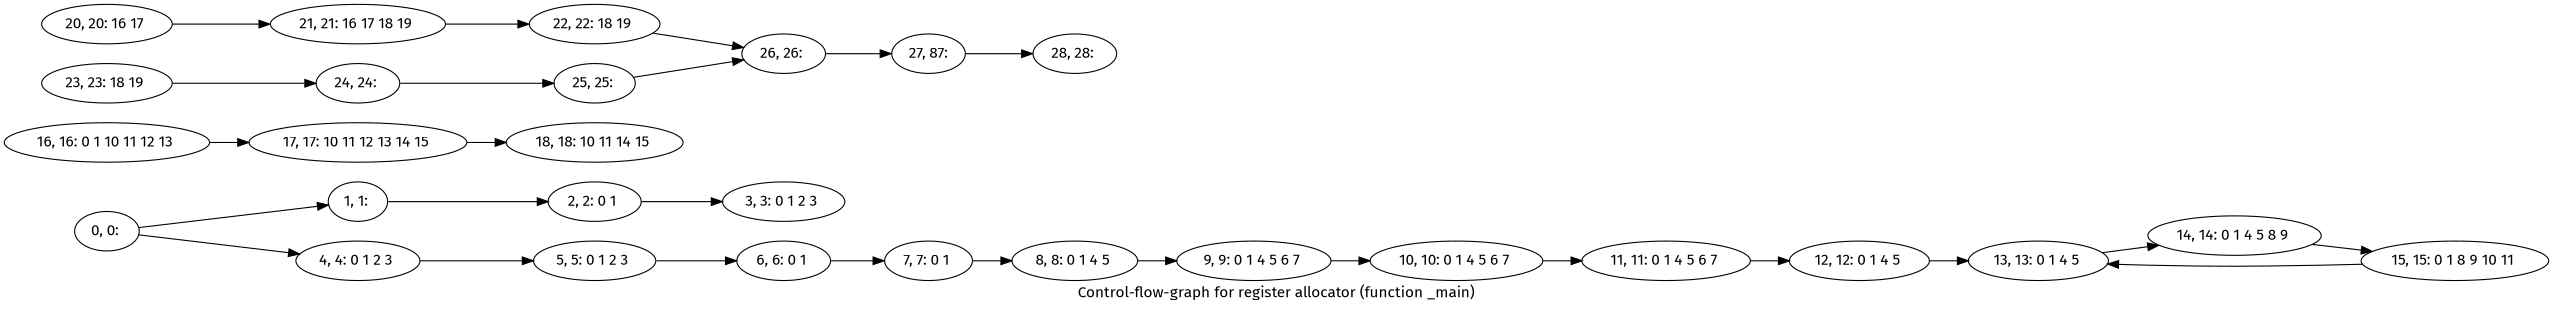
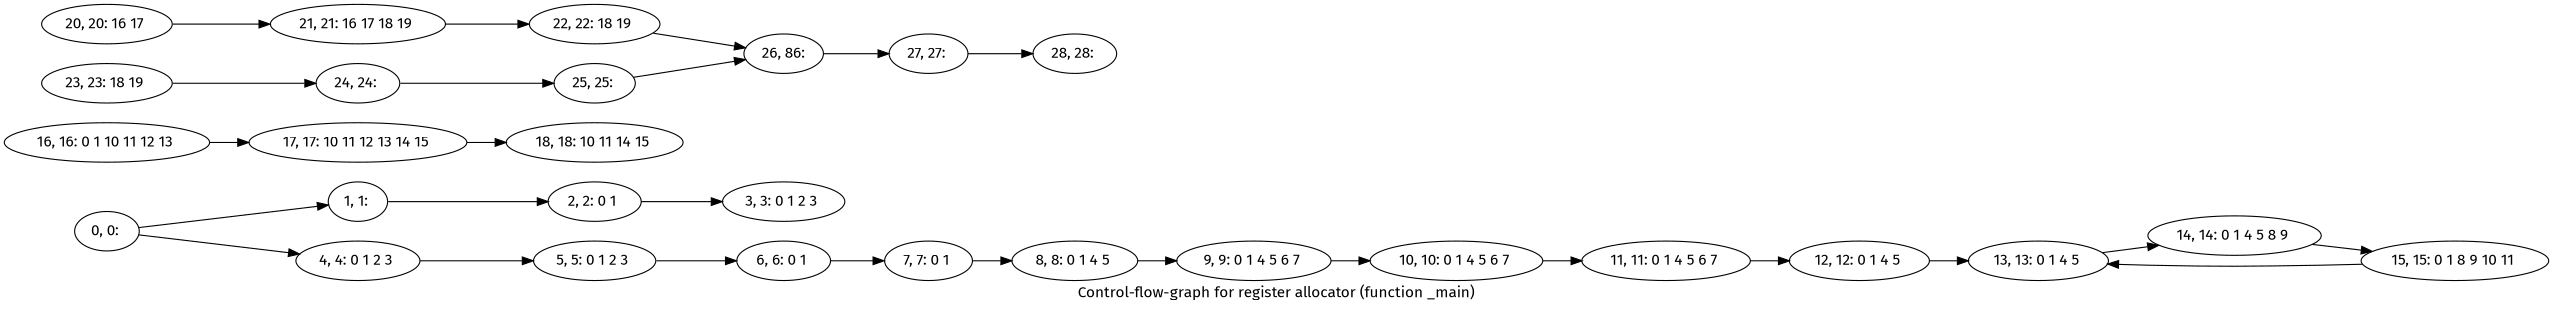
node "26, 26:": label "26, 26:" -> "26, 86:"
node "27, 87:": label "27, 87:" -> "27, 27:"
